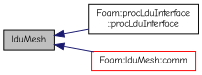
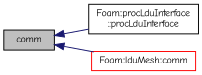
node "lduMesh": label "lduMesh" -> "comm"
